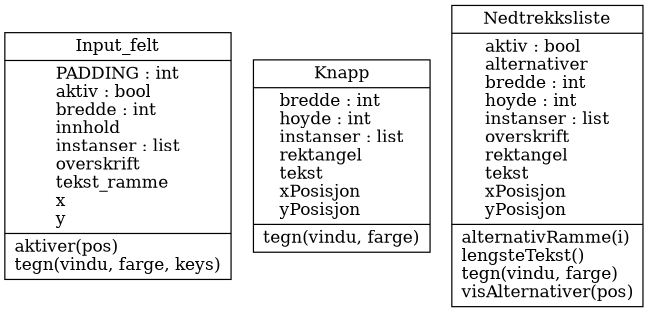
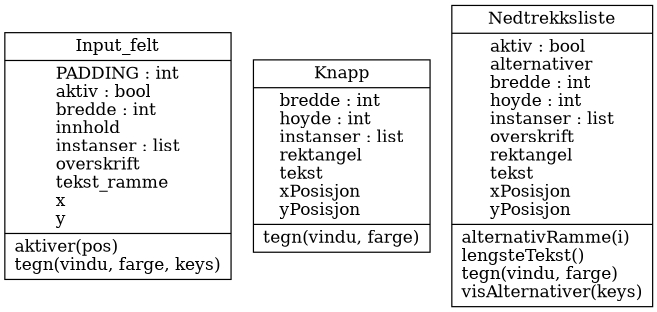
node "Nedtrekksliste": text "visAlternativer(pos)" -> "visAlternativer(keys)"
